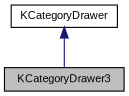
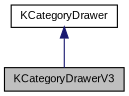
node "KCategoryDrawer3": label "KCategoryDrawer3" -> "KCategoryDrawerV3"
